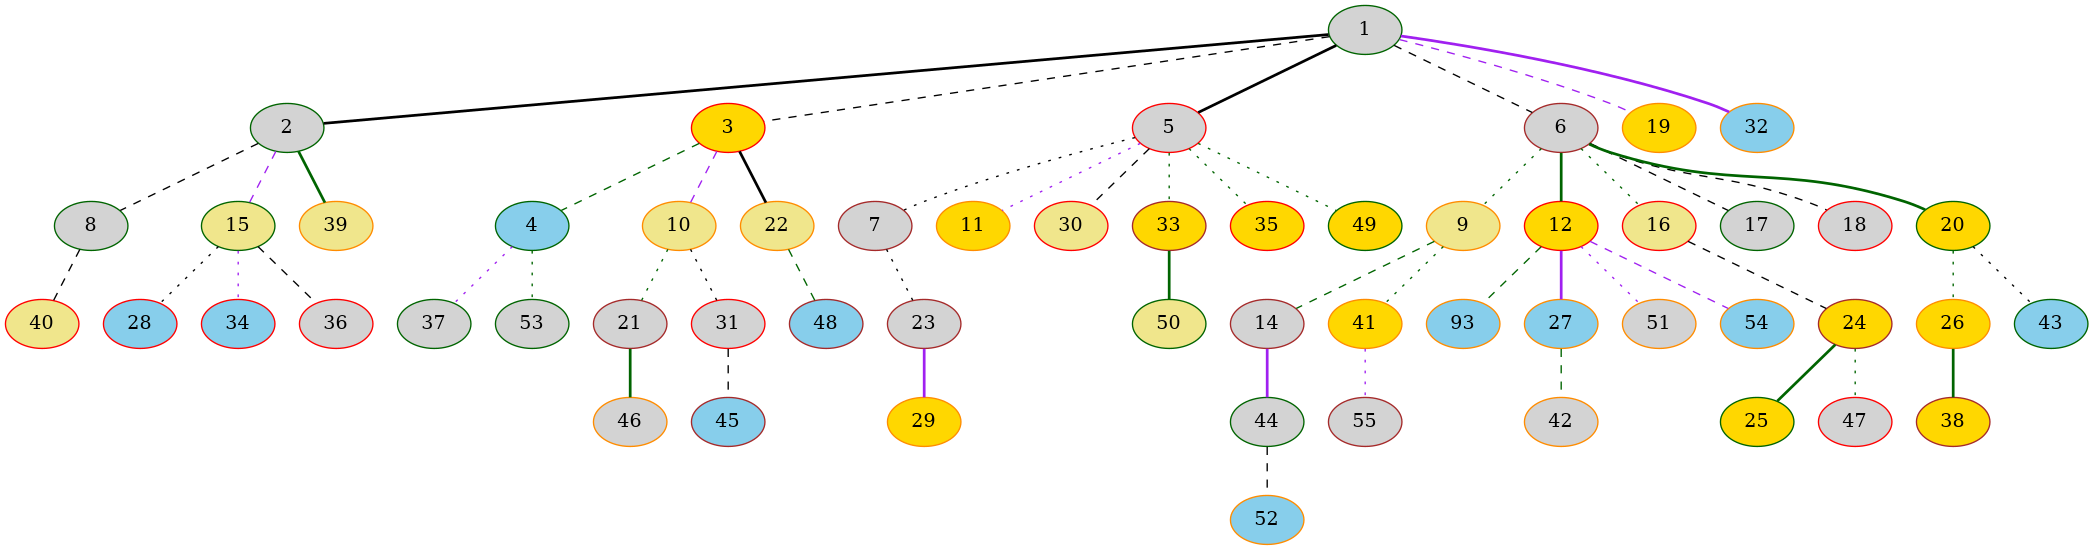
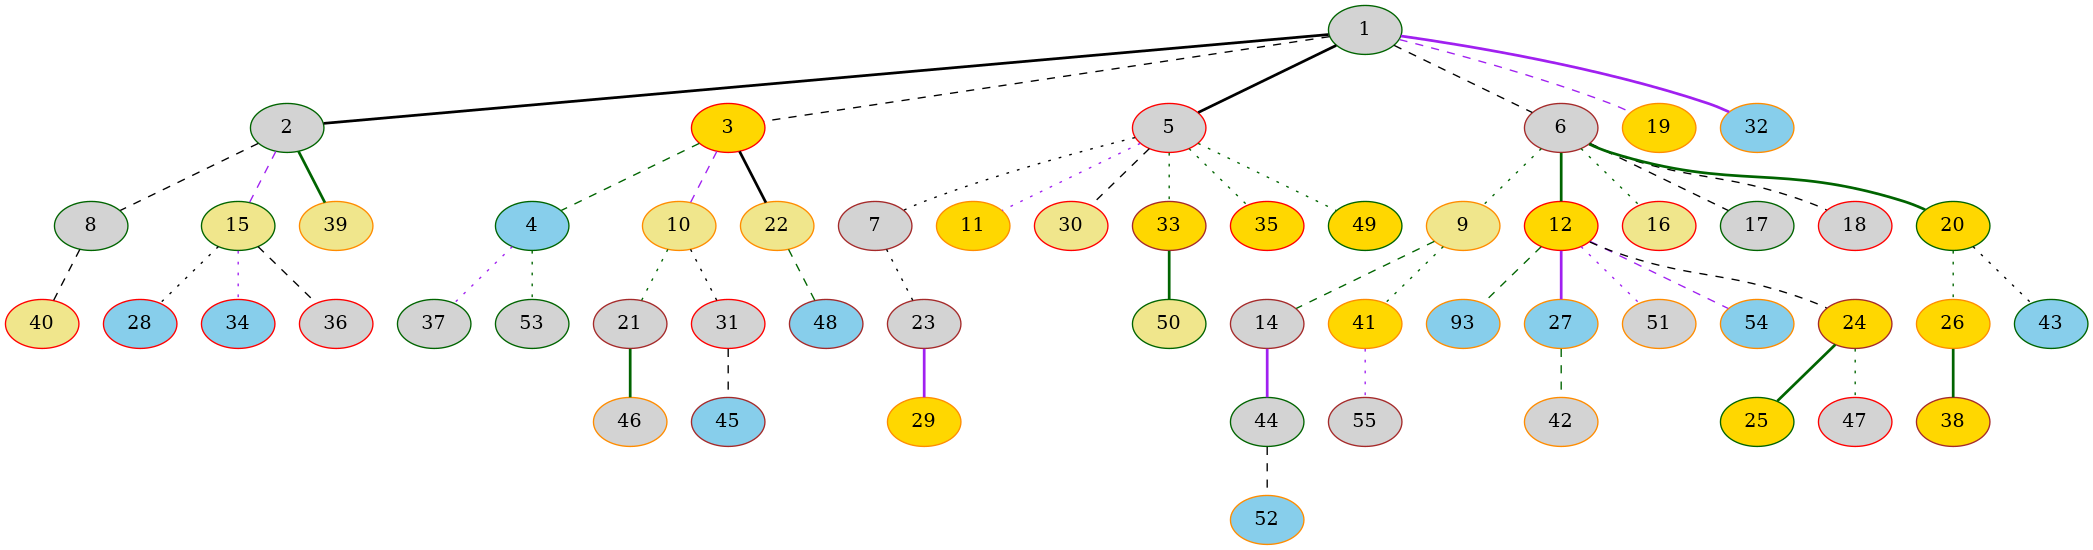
edge "16" -- "24": now "12" -- "24"
